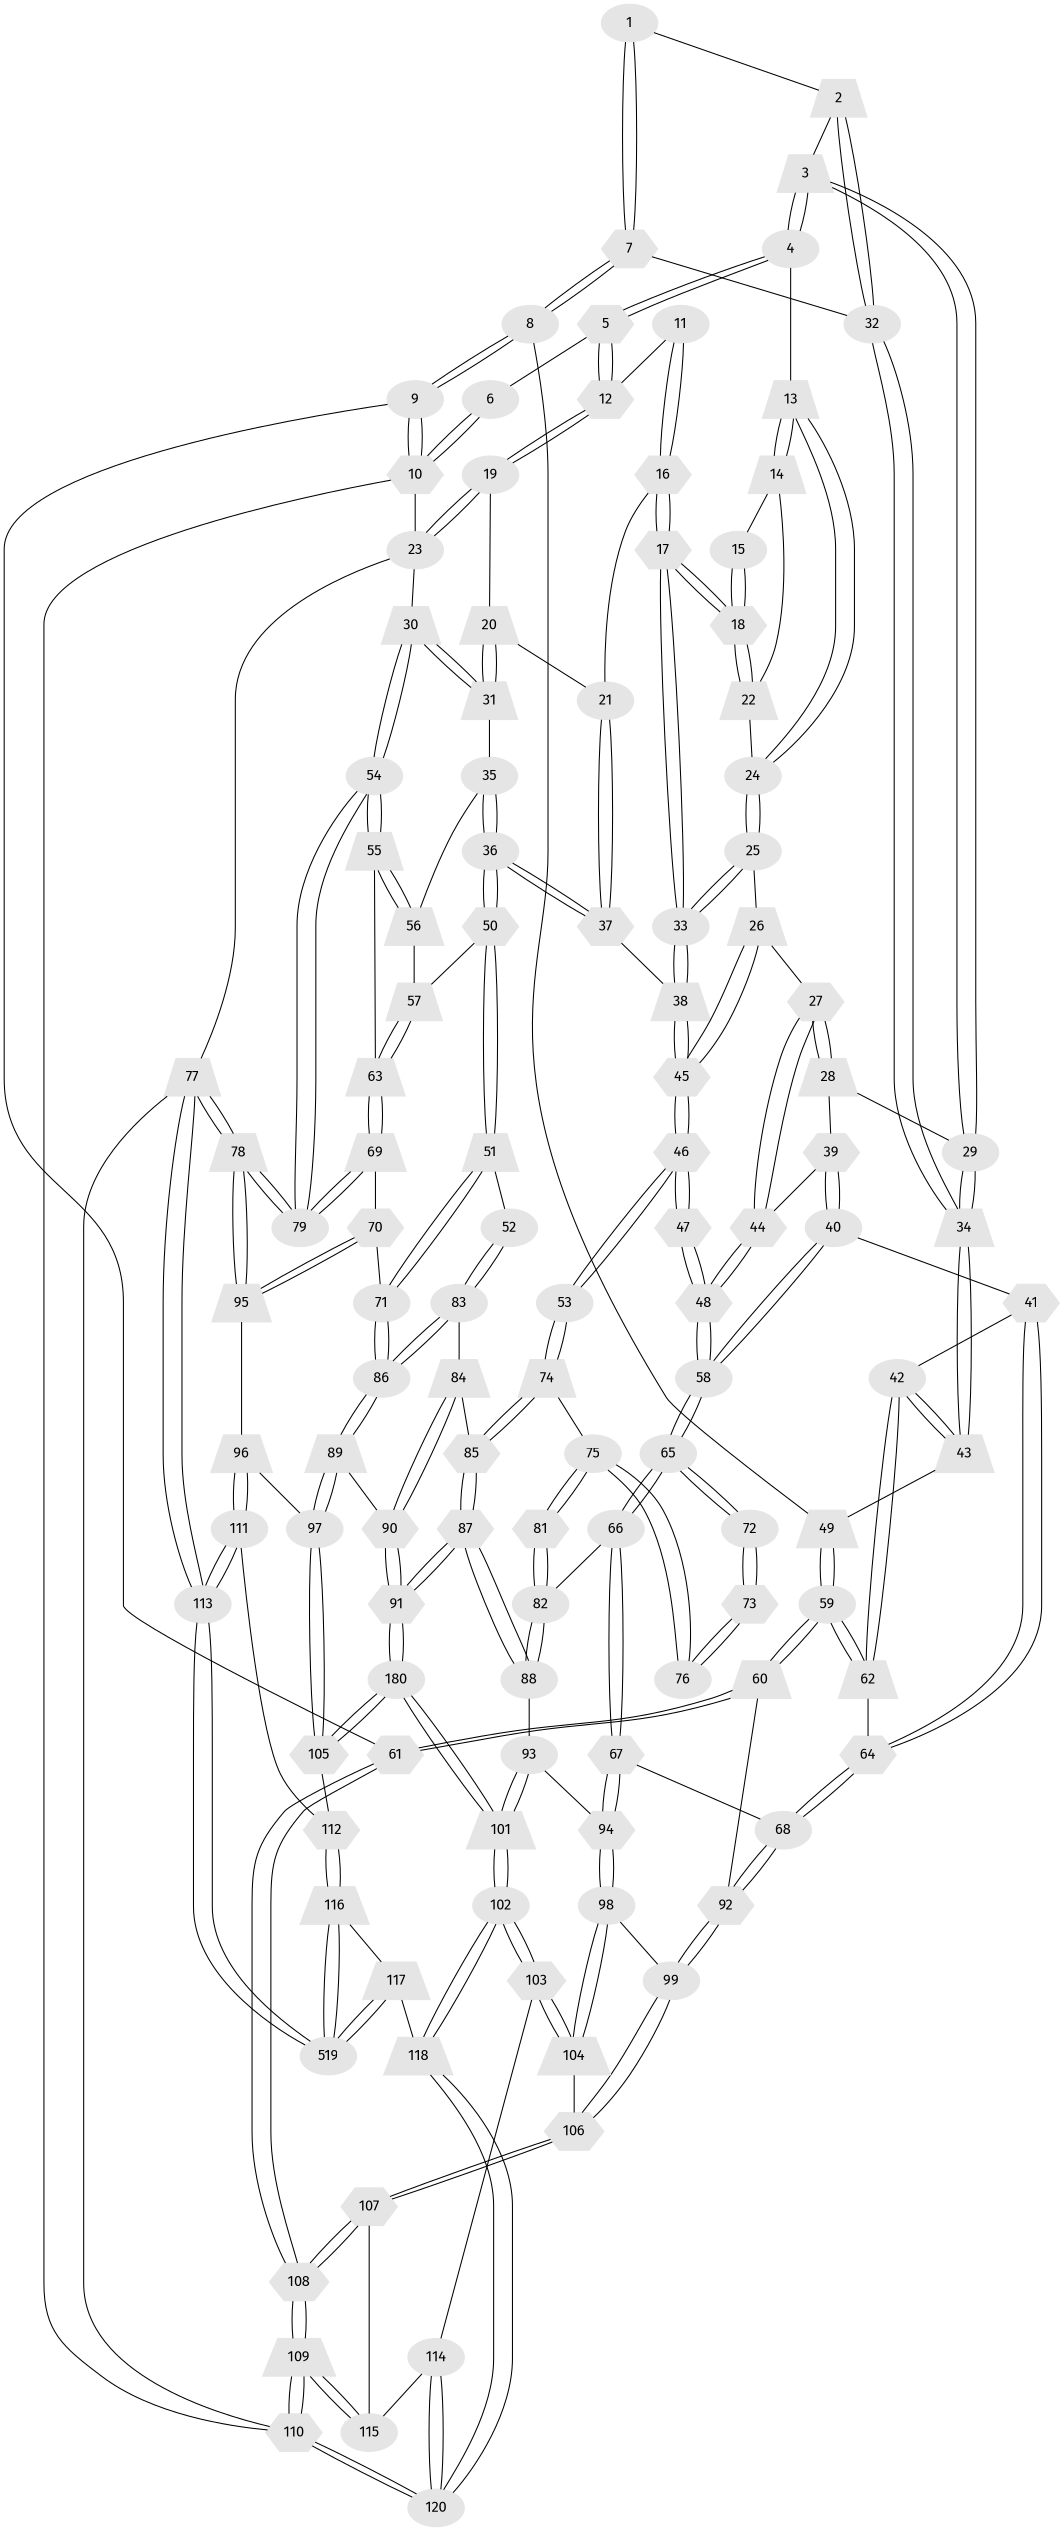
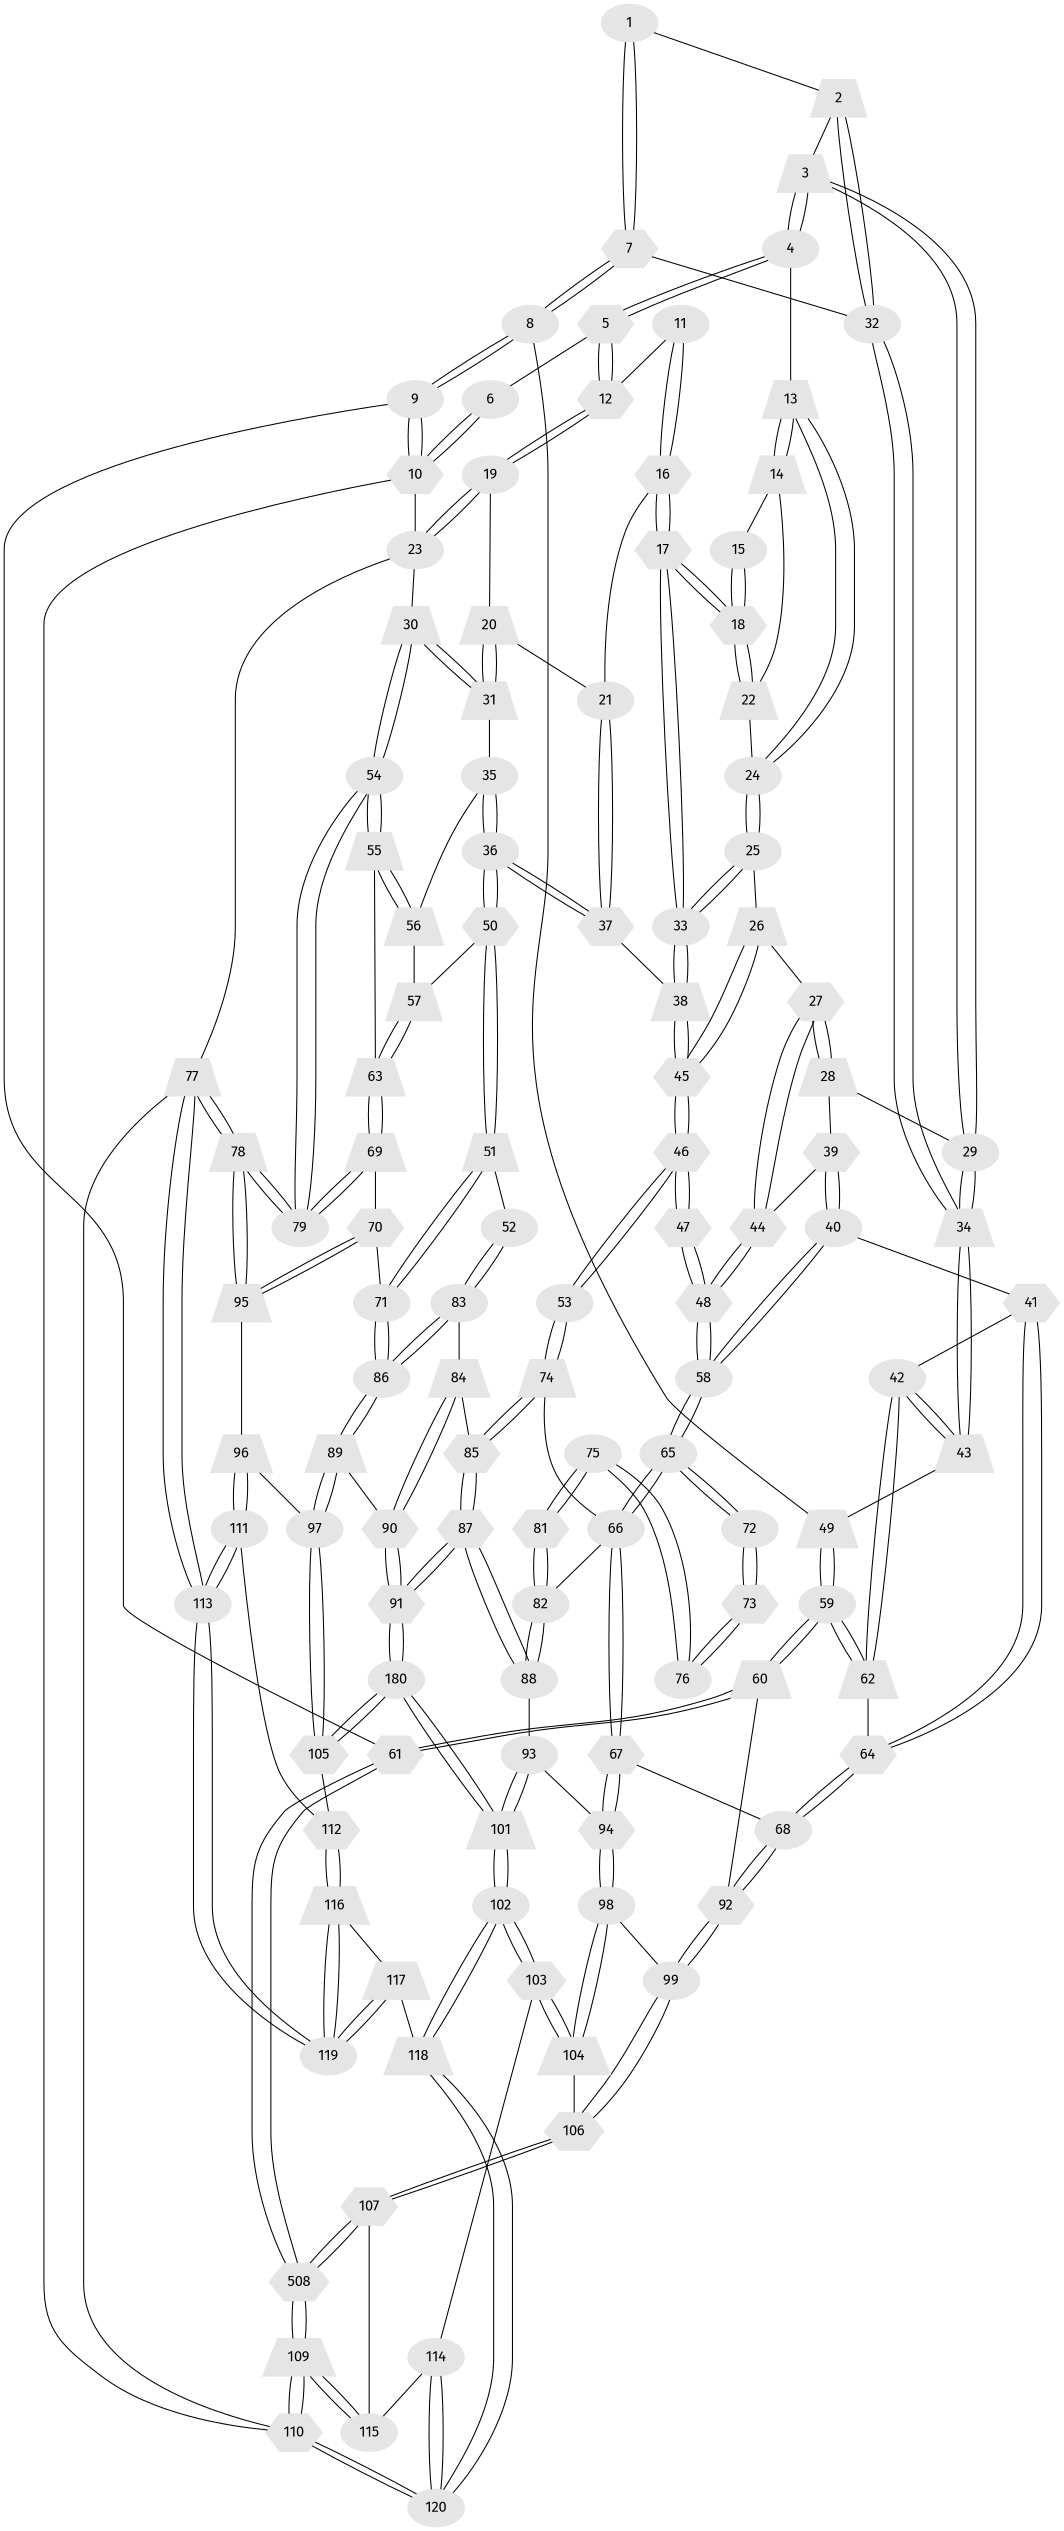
edge "74" -- "75": now "74" -- "66"
node "519": label "519" -> "119"
node "108": label "108" -> "508"
